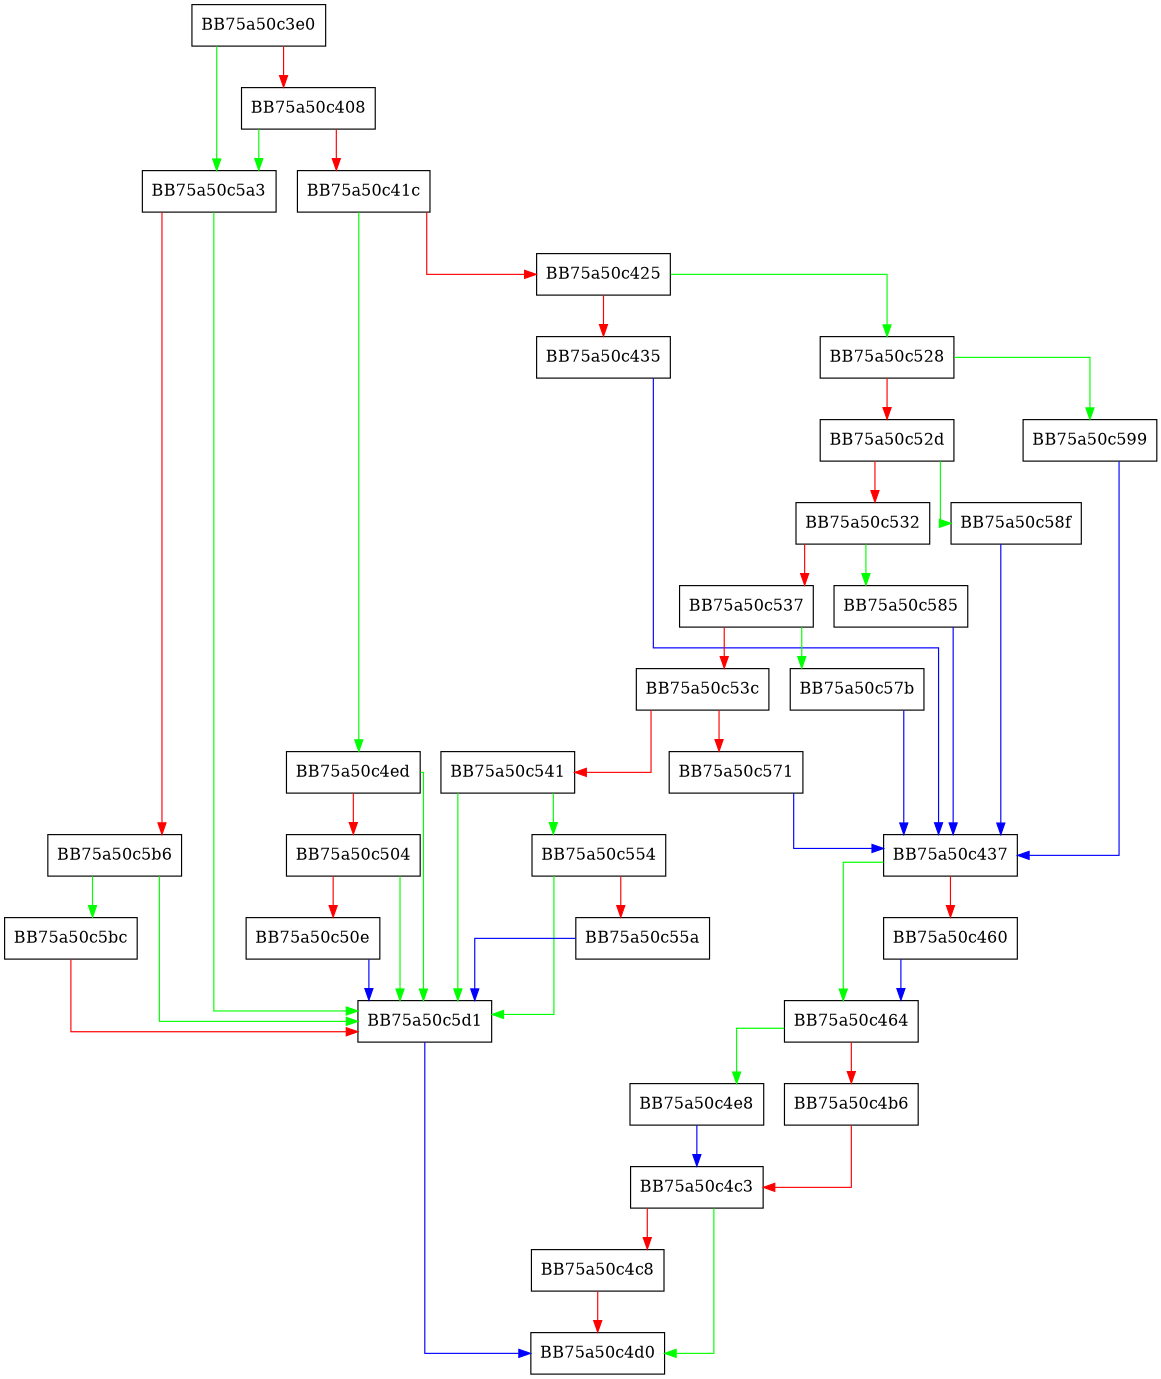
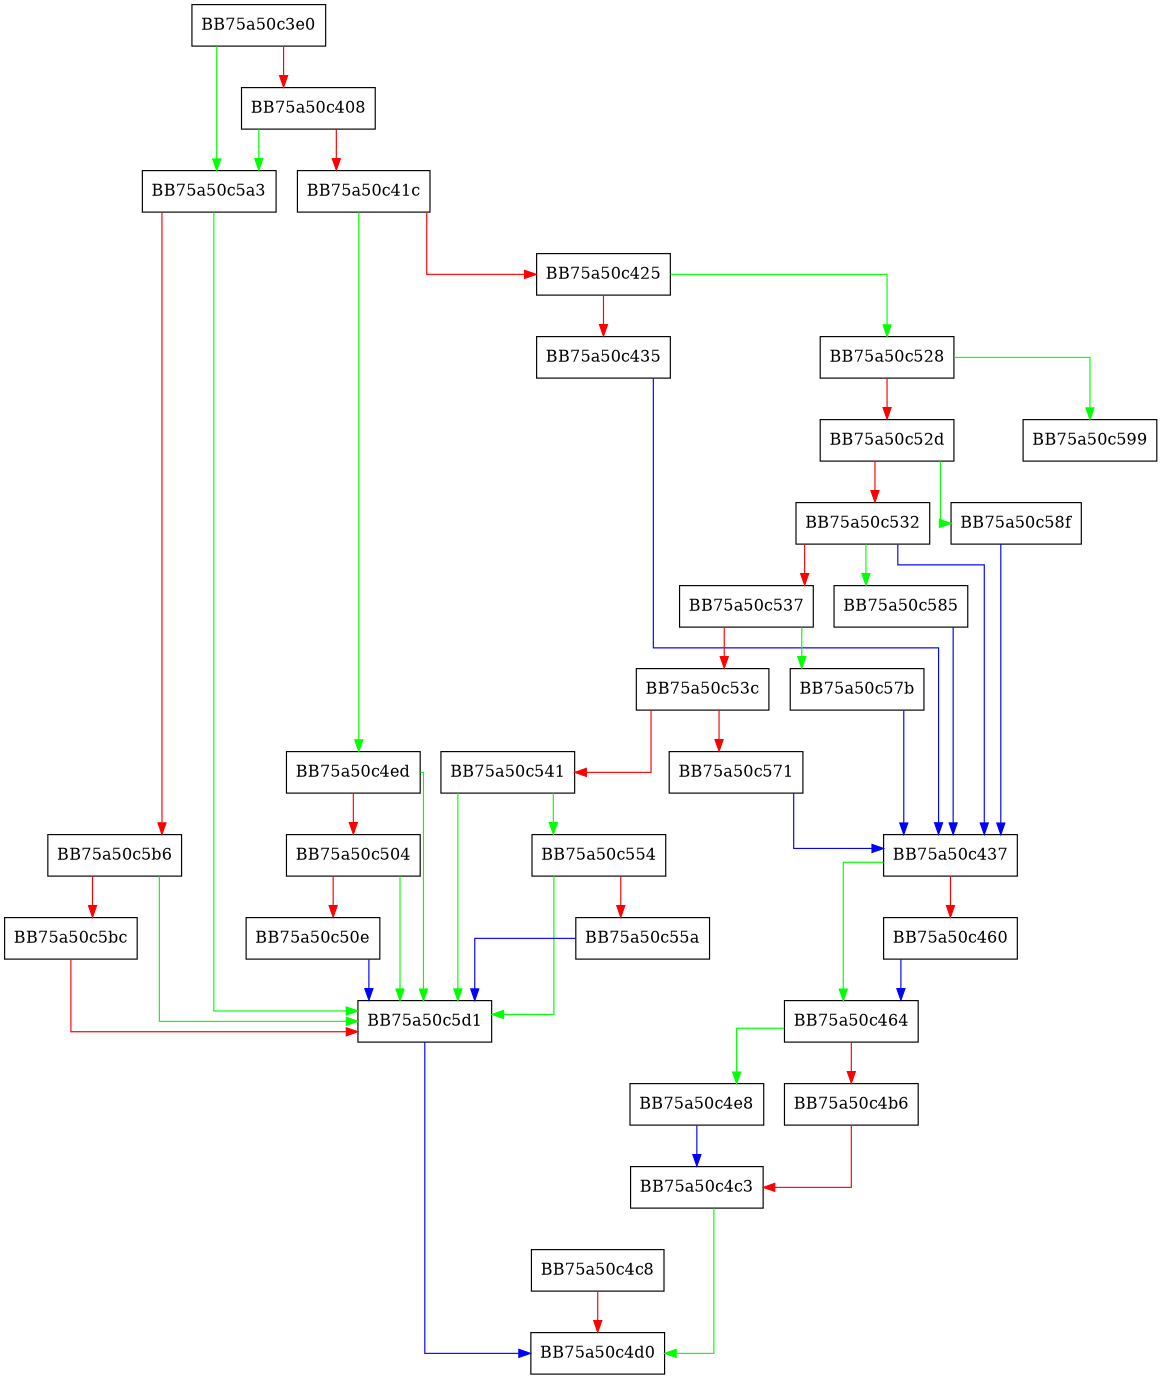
edge "BB75a50c599" -> "BB75a50c437": now "BB75a50c532" -> "BB75a50c437"
edge "BB75a50c5b6" -> "BB75a50c5bc": color green -> red
edge "BB75a50c4c3" -> "BB75a50c4c8": removed
